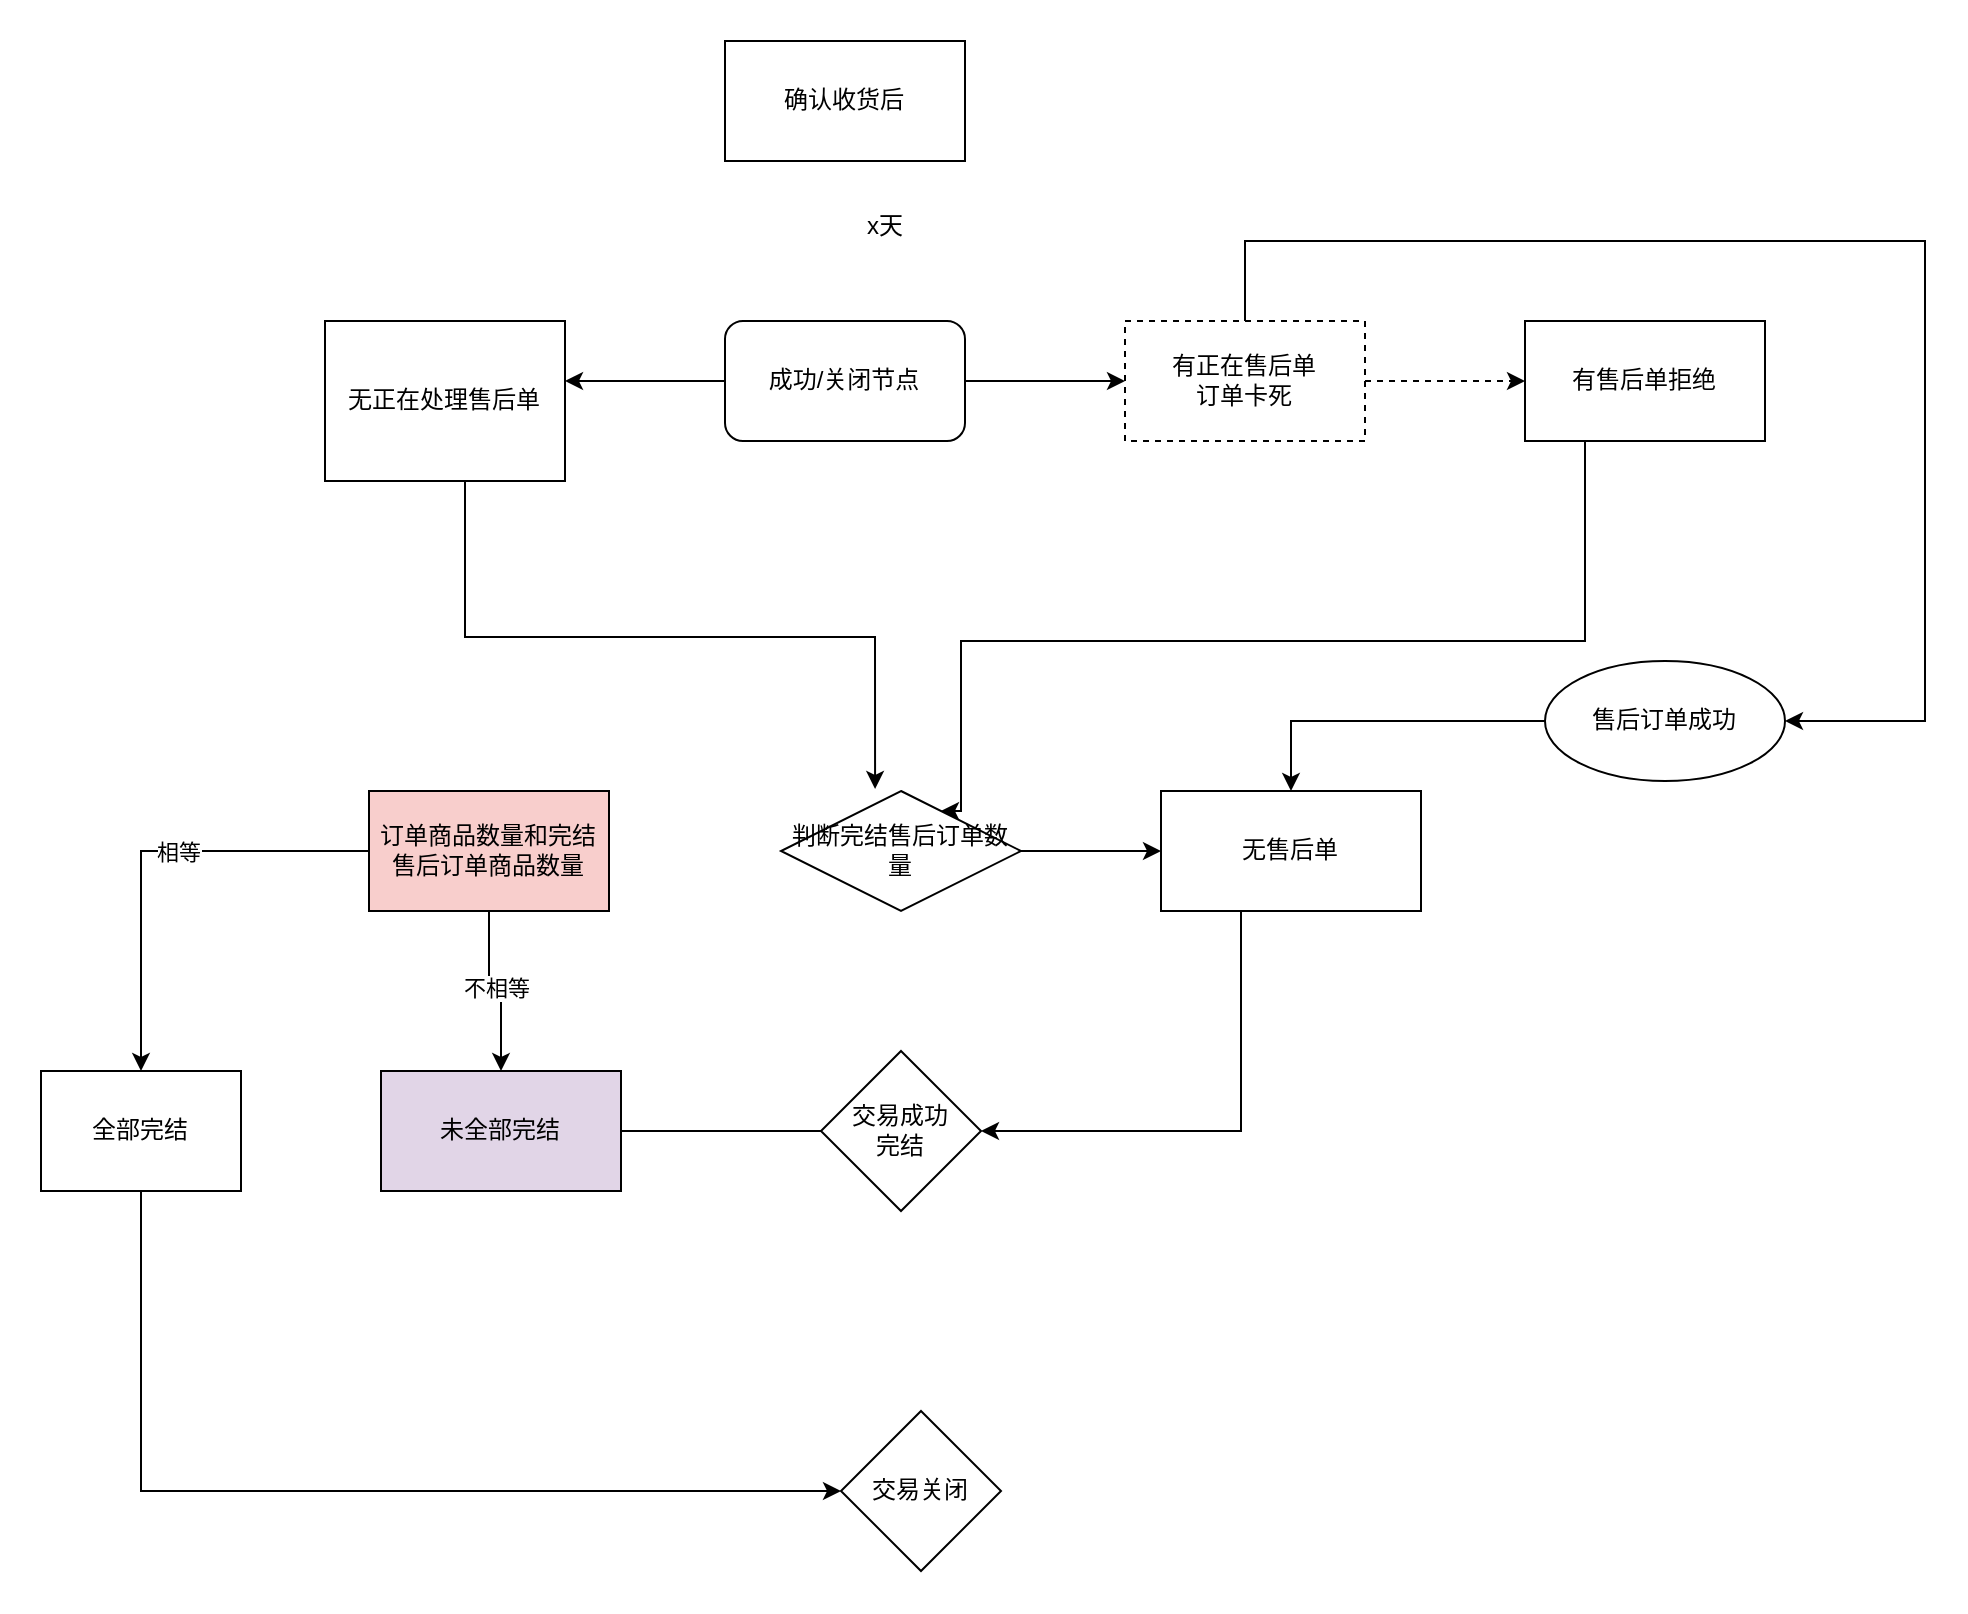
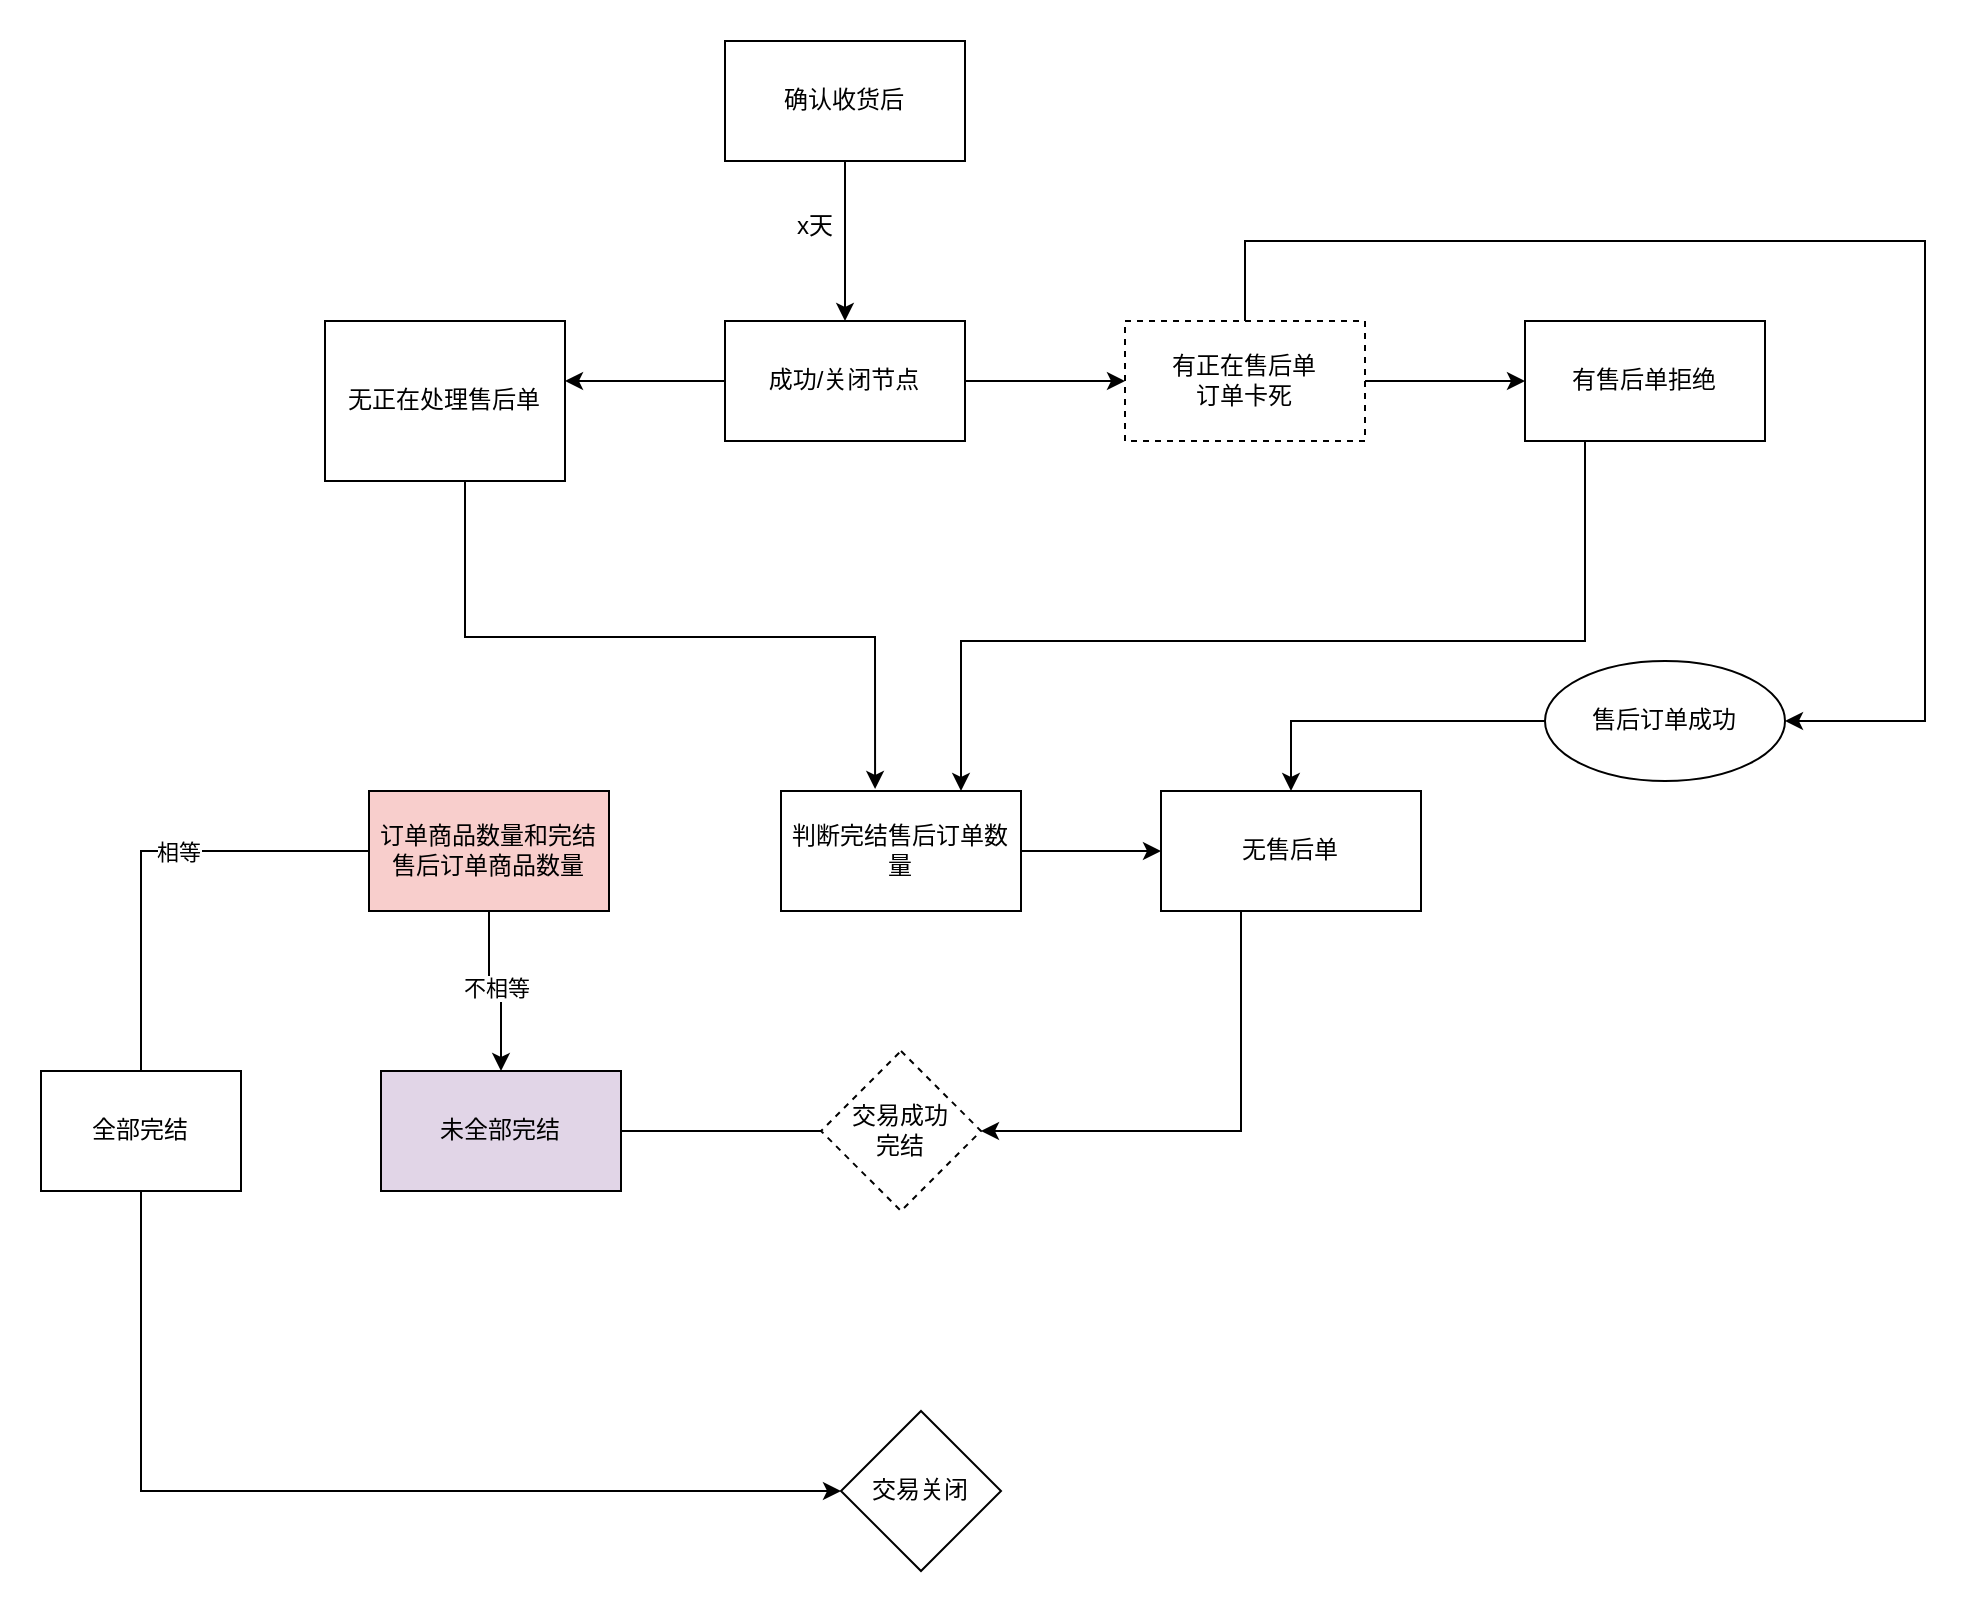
node "x天": moved (885, 227) -> (815, 227)
edge "确认收货后" -> "成功/关闭节点": added
node "成功/关闭节点": shape rounded rectangle -> rectangle
edge "有正在售后单 订单卡死" -> "有售后单拒绝": style dashed -> solid
node "判断完结售后订单数量": shape diamond -> rectangle
edge "订单商品数量和完结售后订单商品数量" -> "全部完结": arrowhead classic -> none
node "交易成功 完结": style solid -> dashed
